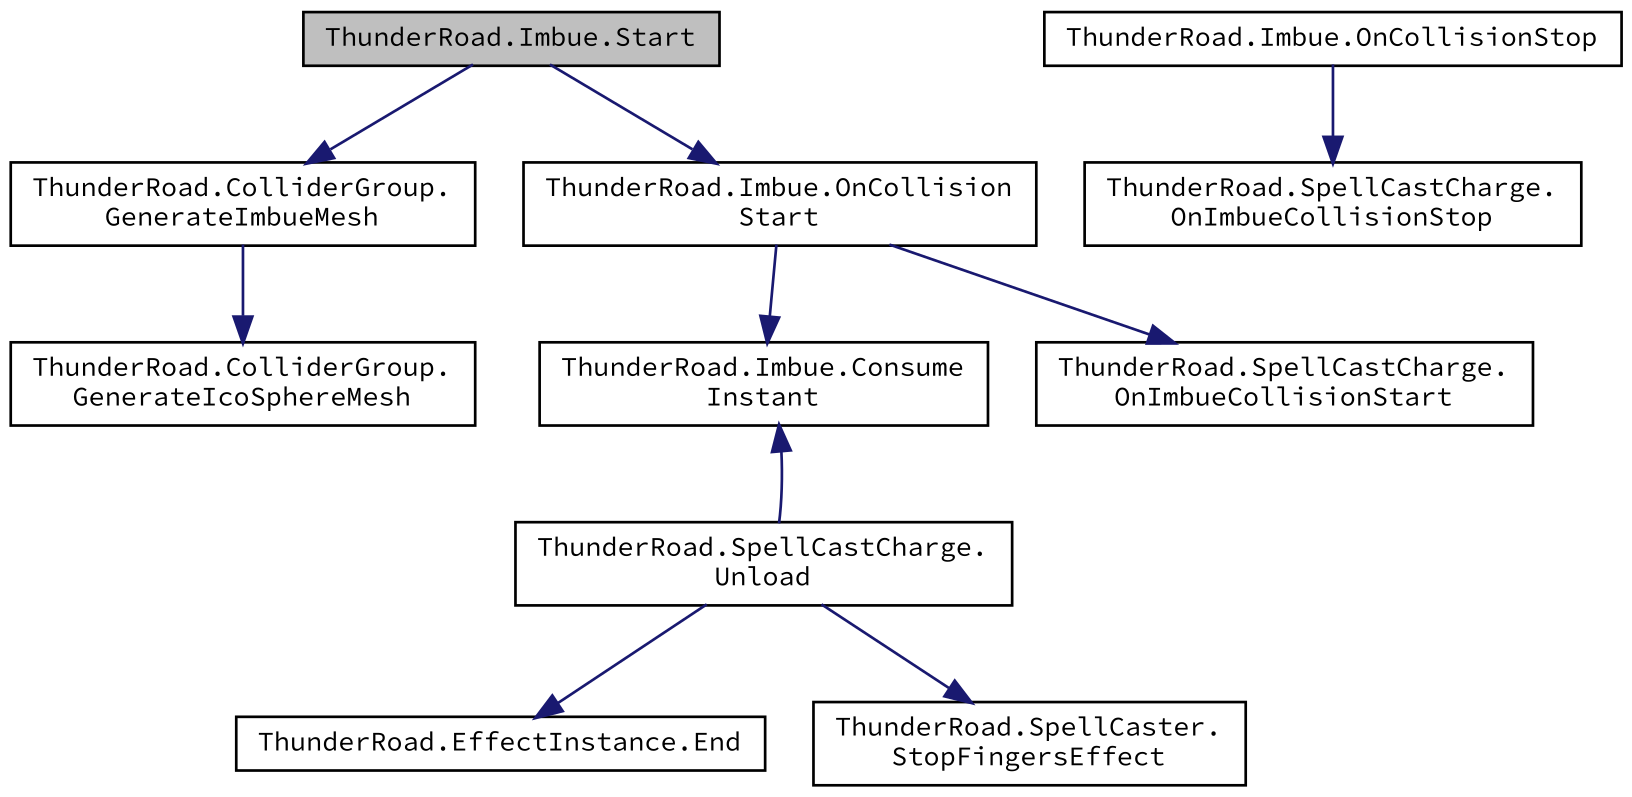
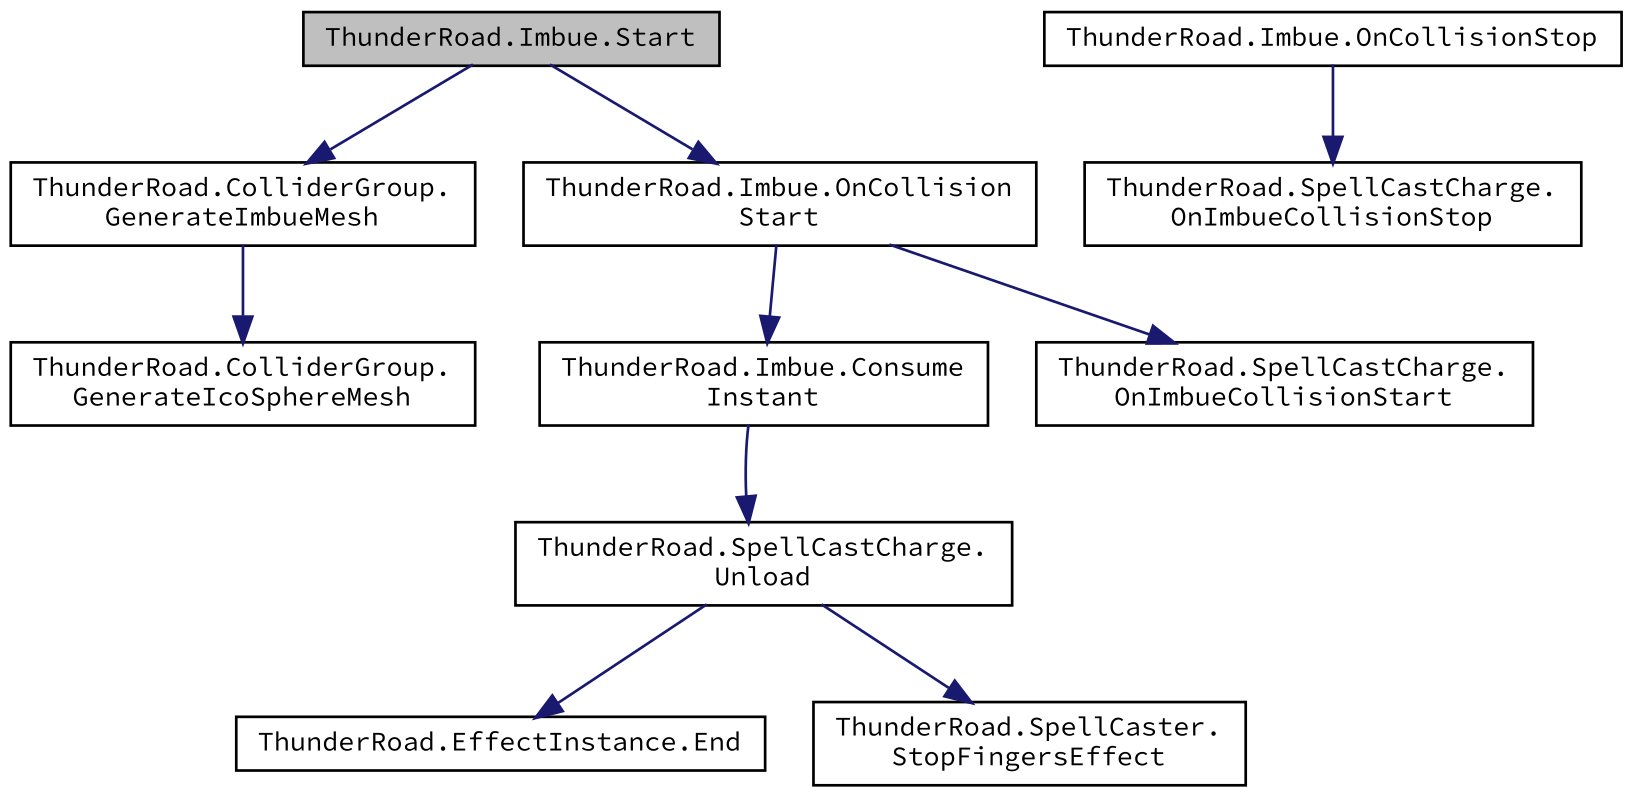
edge "ThunderRoad.SpellCastCharge. Unload" -> "ThunderRoad.Imbue.Consume Instant": reversed
